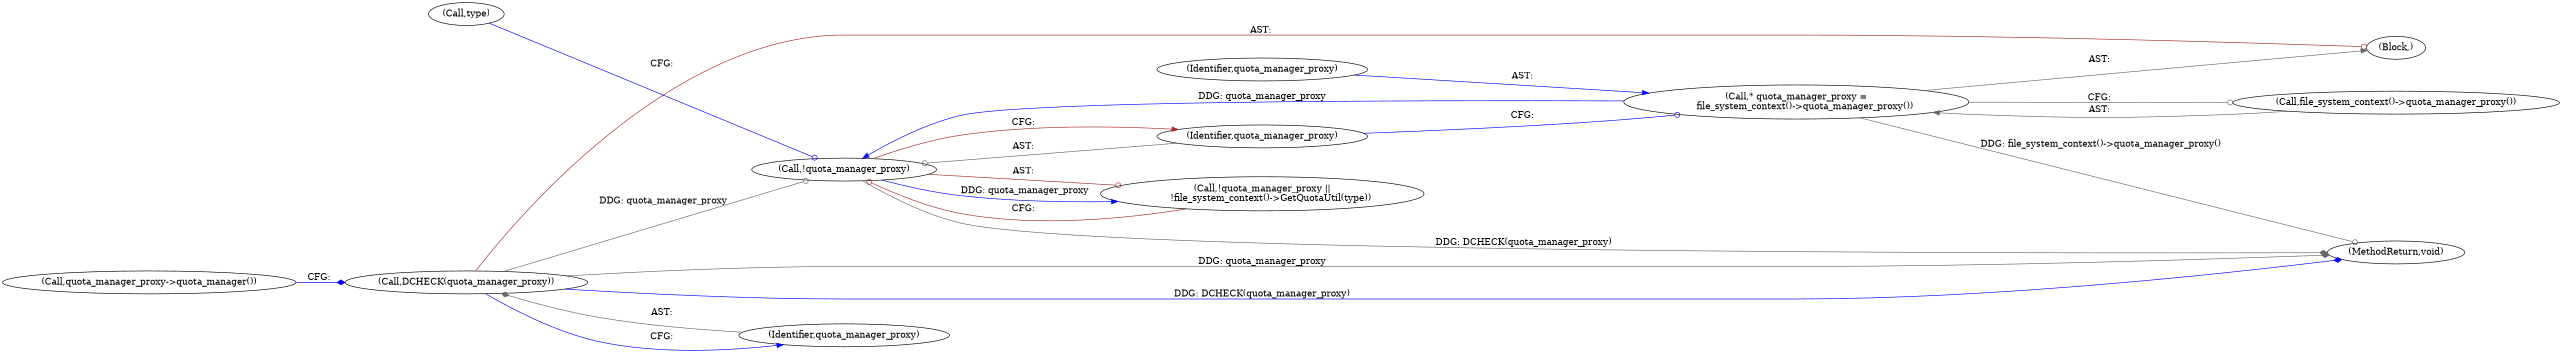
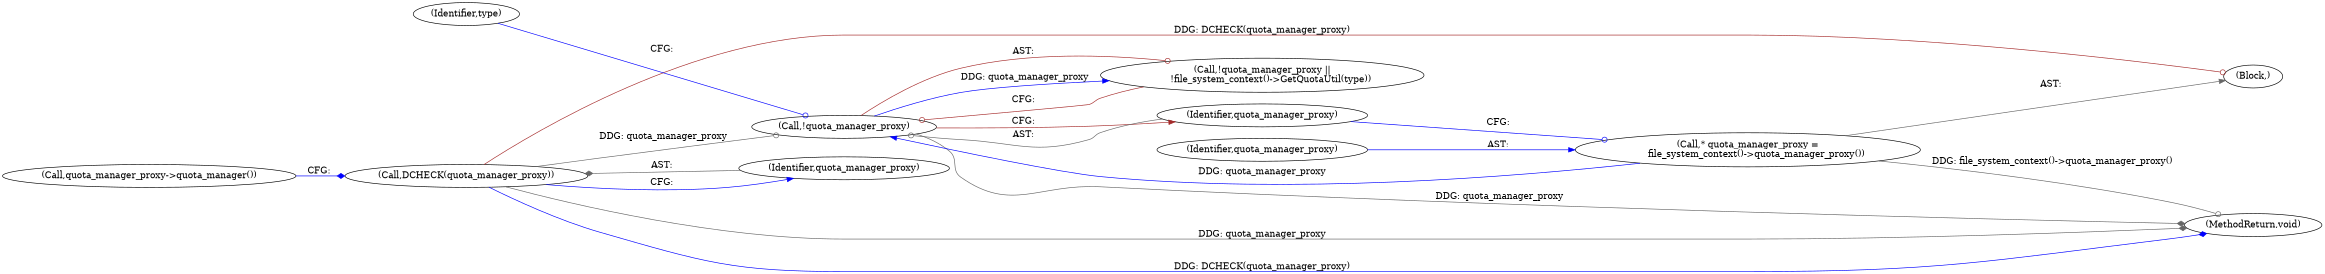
node "(Call,type)": label "(Call,type)" -> "(Identifier,type)"
edge "(Call,DCHECK(quota_manager_proxy))" -> "(Block,)": label "AST: " -> "DDG: DCHECK(quota_manager_proxy)"
node "(Call,file_system_context()->quota_manager_proxy())": removed
edge "(Call,!quota_manager_proxy)" -> "(MethodReturn,void)": label "DDG: DCHECK(quota_manager_proxy)" -> "DDG: quota_manager_proxy"
